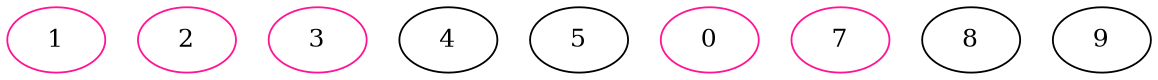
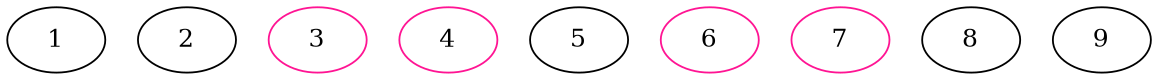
node "1": color deeppink -> black
node "2": color deeppink -> black
node "4": color black -> deeppink
node "0": label "0" -> "6"
